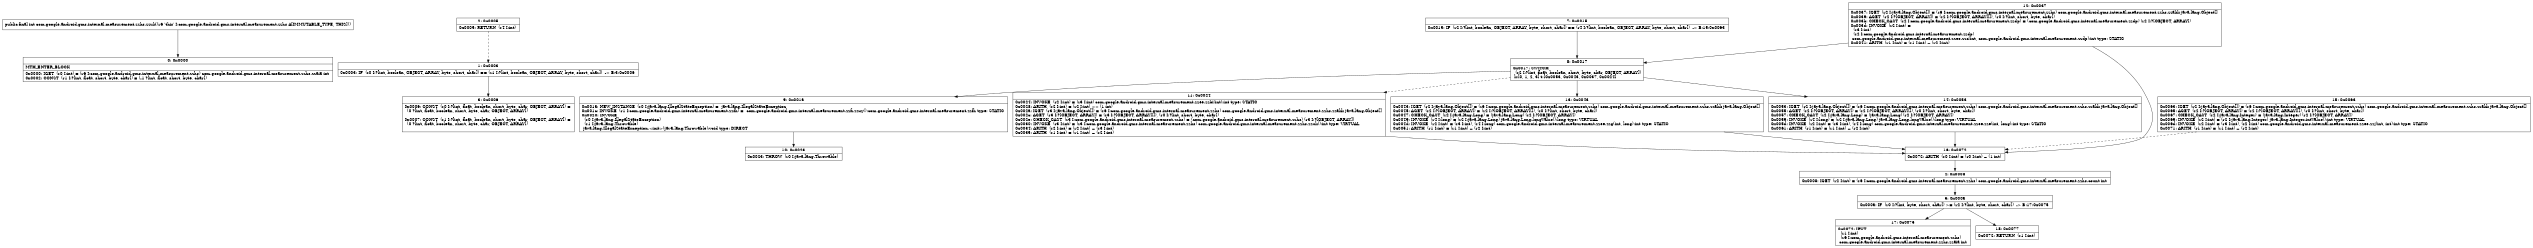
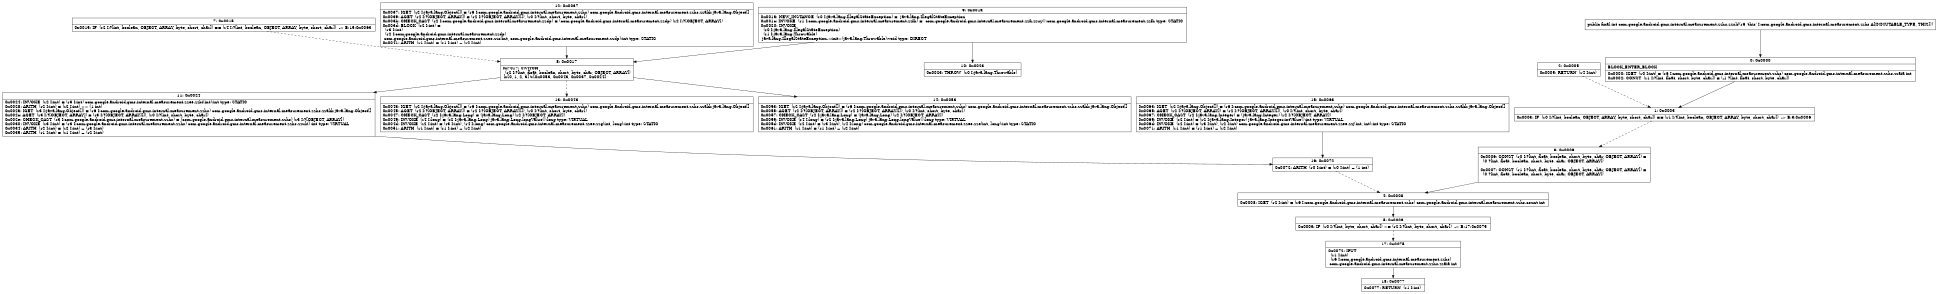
node "12: 0x0037": text "0x003d: INVOKE  (r2 I:int) =" -> "0x003d: BLOCK  (r2 I:int) ="
edge "7: 0x0015" -> "8: 0x0017": style solid -> dashed
node "0: 0x0000": text "MTH_ENTER_BLOCK" -> "BLOCK_ENTER_BLOCK"
node "8: 0x0017": text "0x0017: SWITCH" -> "0x7017: SWITCH"
edge "8: 0x0017" -> "9: 0x001a": reversed
edge "1: 0x0003" -> "3: 0x0006": style solid -> dashed
edge "8: 0x0017" -> "11: 0x0024": style dashed -> solid
edge "8: 0x0017" -> "13: 0x0043": style solid -> dashed
edge "0: 0x0000" -> "1: 0x0003": added
edge "14: 0x0053" -> "16: 0x0072": removed
edge "13: 0x0043" -> "16: 0x0072": removed
edge "15: 0x0063" -> "16: 0x0072": style dashed -> solid
edge "12: 0x0037" -> "16: 0x0072": removed
edge "16: 0x0072" -> "4: 0x0008": style solid -> dashed
edge "3: 0x0006" -> "4: 0x0008": added
edge "5: 0x000a" -> "17: 0x0075": style solid -> dashed
edge "5: 0x000a" -> "18: 0x0077": now "17: 0x0075" -> "18: 0x0077"
node "18: 0x0077": text "0x0072: RETURN  (r1 I:int)" -> "0x0077: RETURN  (r1 I:int)"
